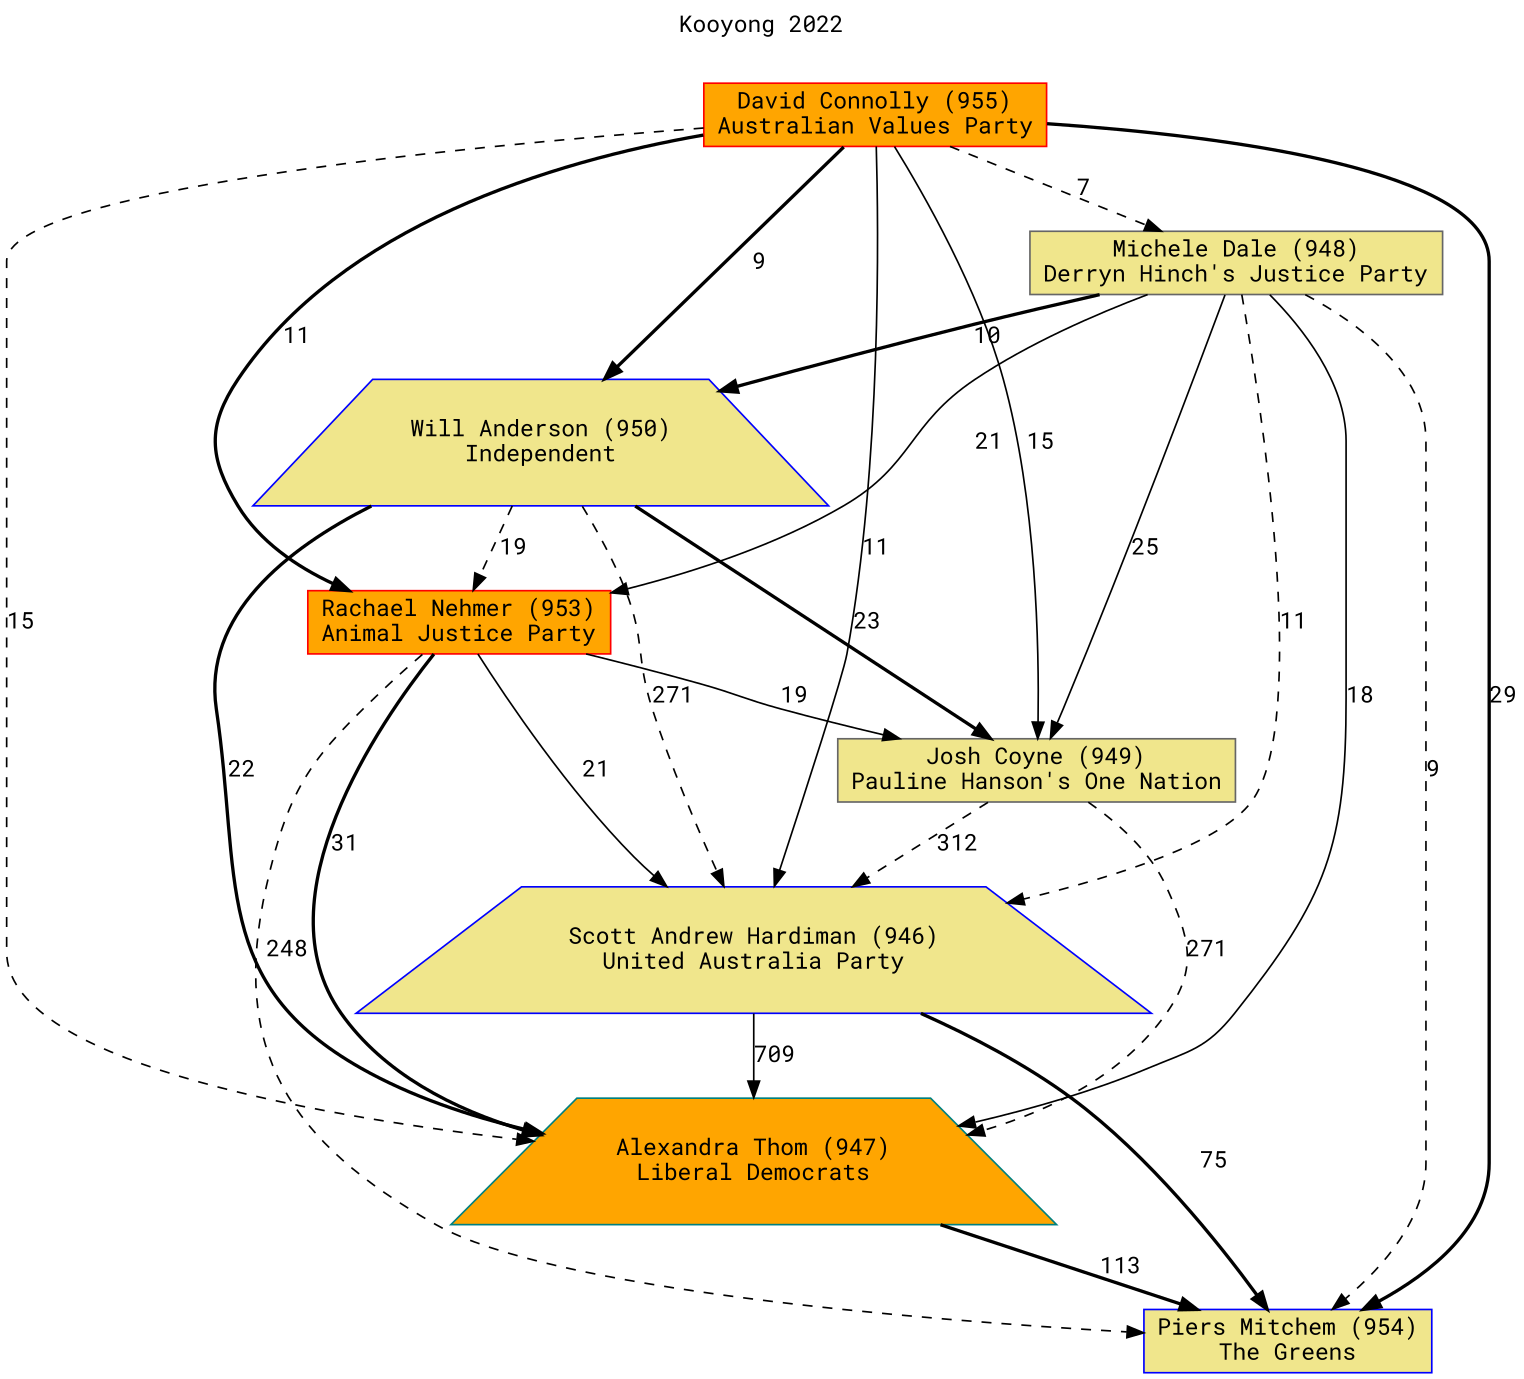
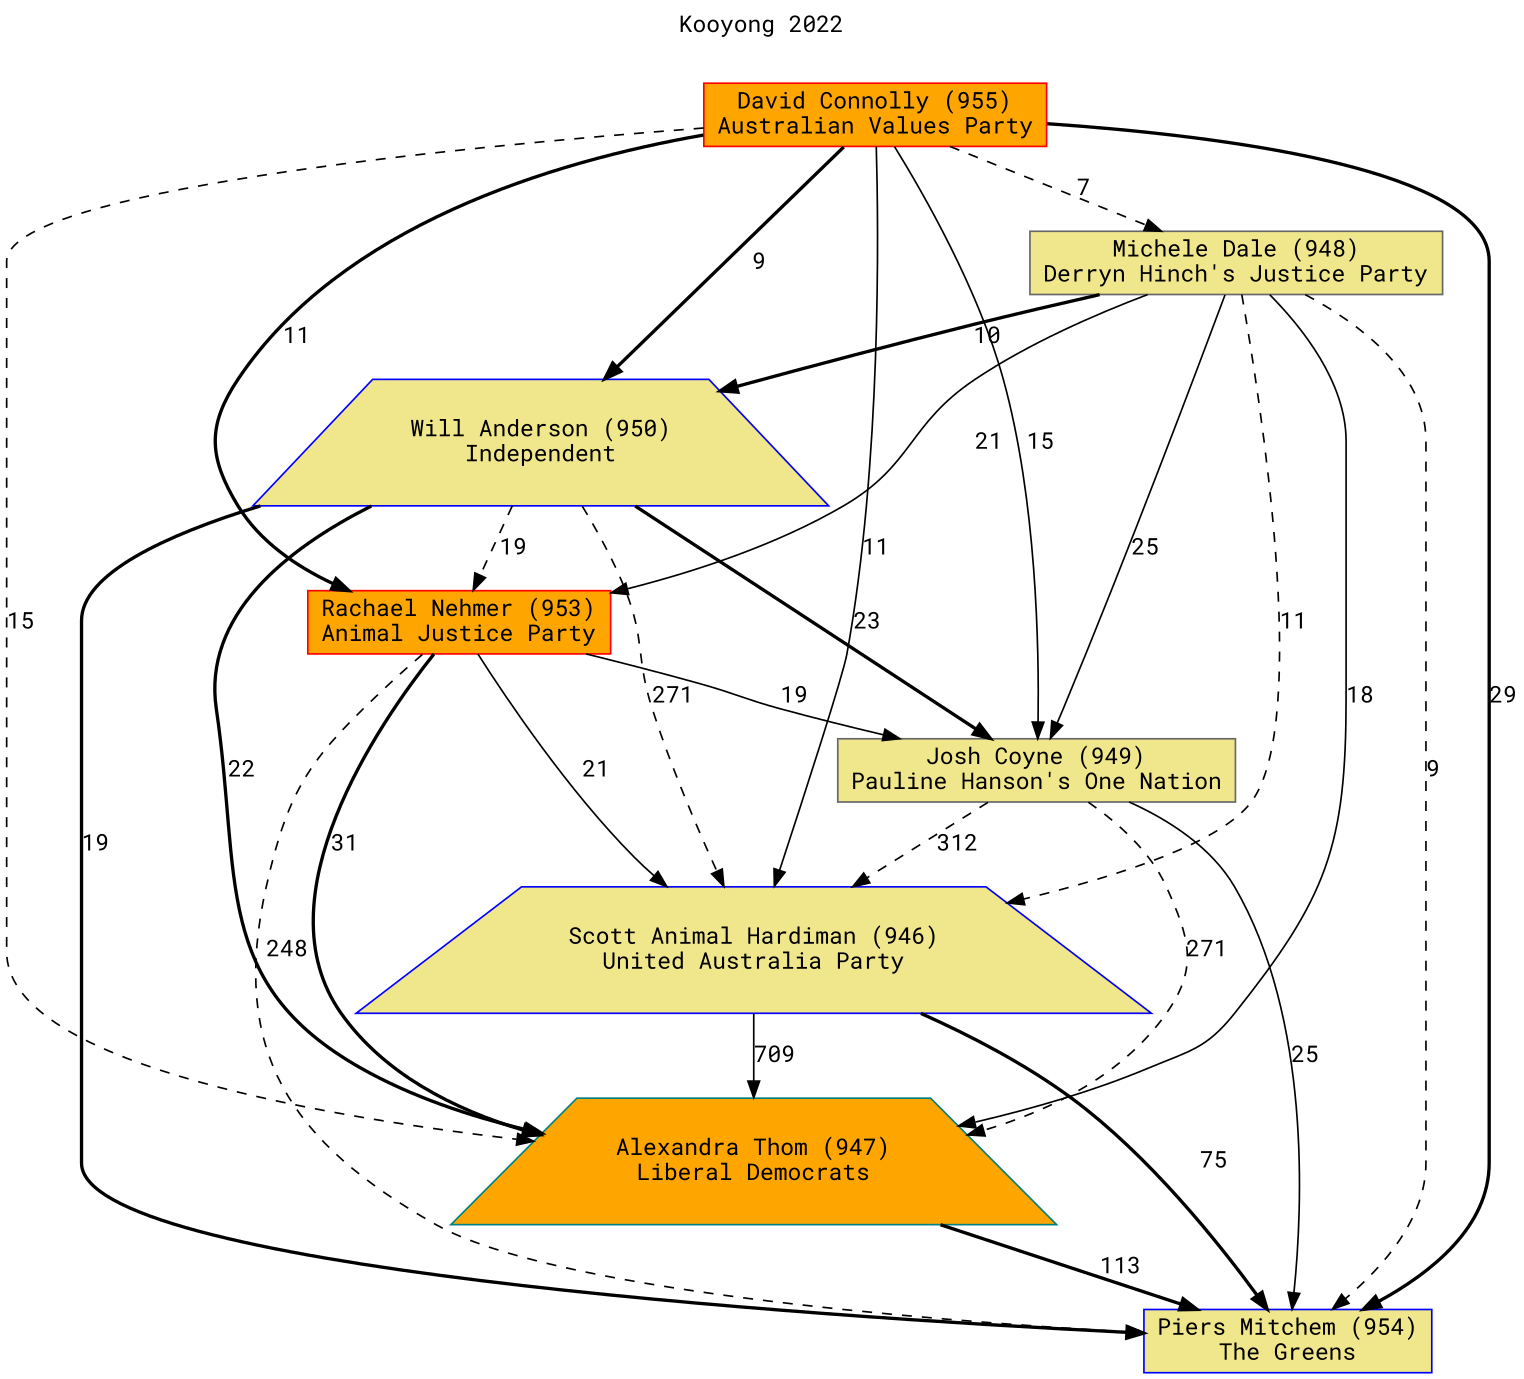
node "Scott Andrew Hardiman (946) United Australia Party": label "Scott Andrew Hardiman (946) United Australia Party" -> "Scott Animal Hardiman (946) United Australia Party"
edge "Josh Coyne (949) Pauline Hanson's One Nation" -> "Piers Mitchem (954) The Greens": added, label "25"
edge "Will Anderson (950) Independent" -> "Piers Mitchem (954) The Greens": added, label "19"
